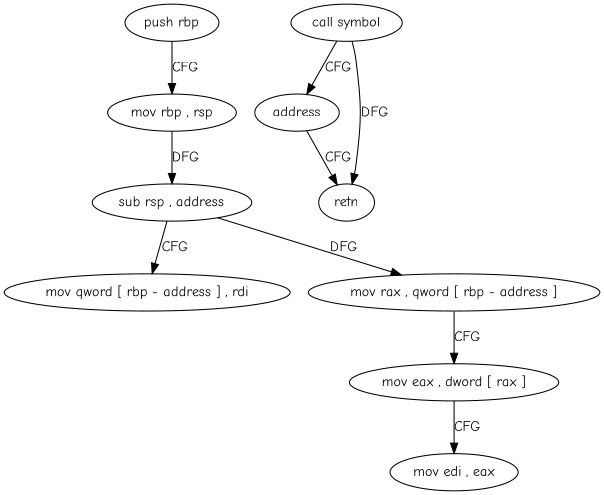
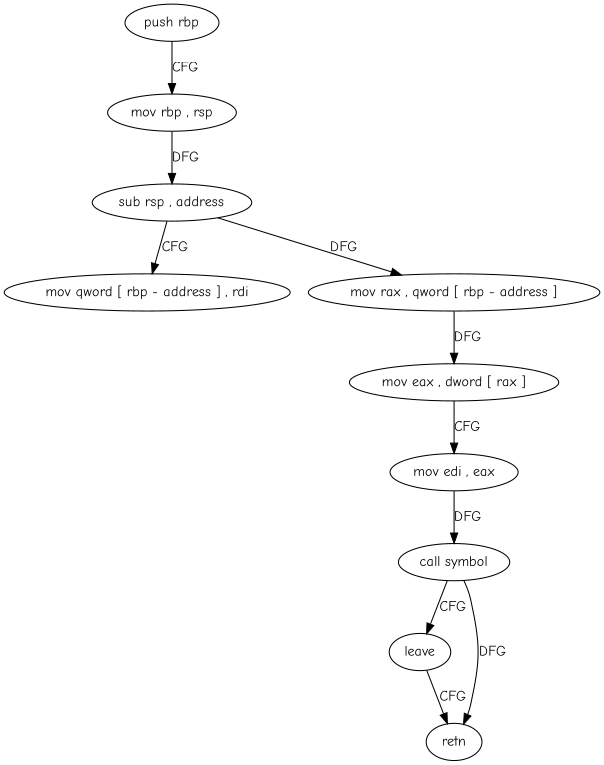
node "address": label "address" -> "leave"
edge "mov rax , qword [ rbp - address ]" -> "mov eax , dword [ rax ]": label "CFG" -> "DFG"
edge "mov edi , eax" -> "call symbol": added, label "DFG"
